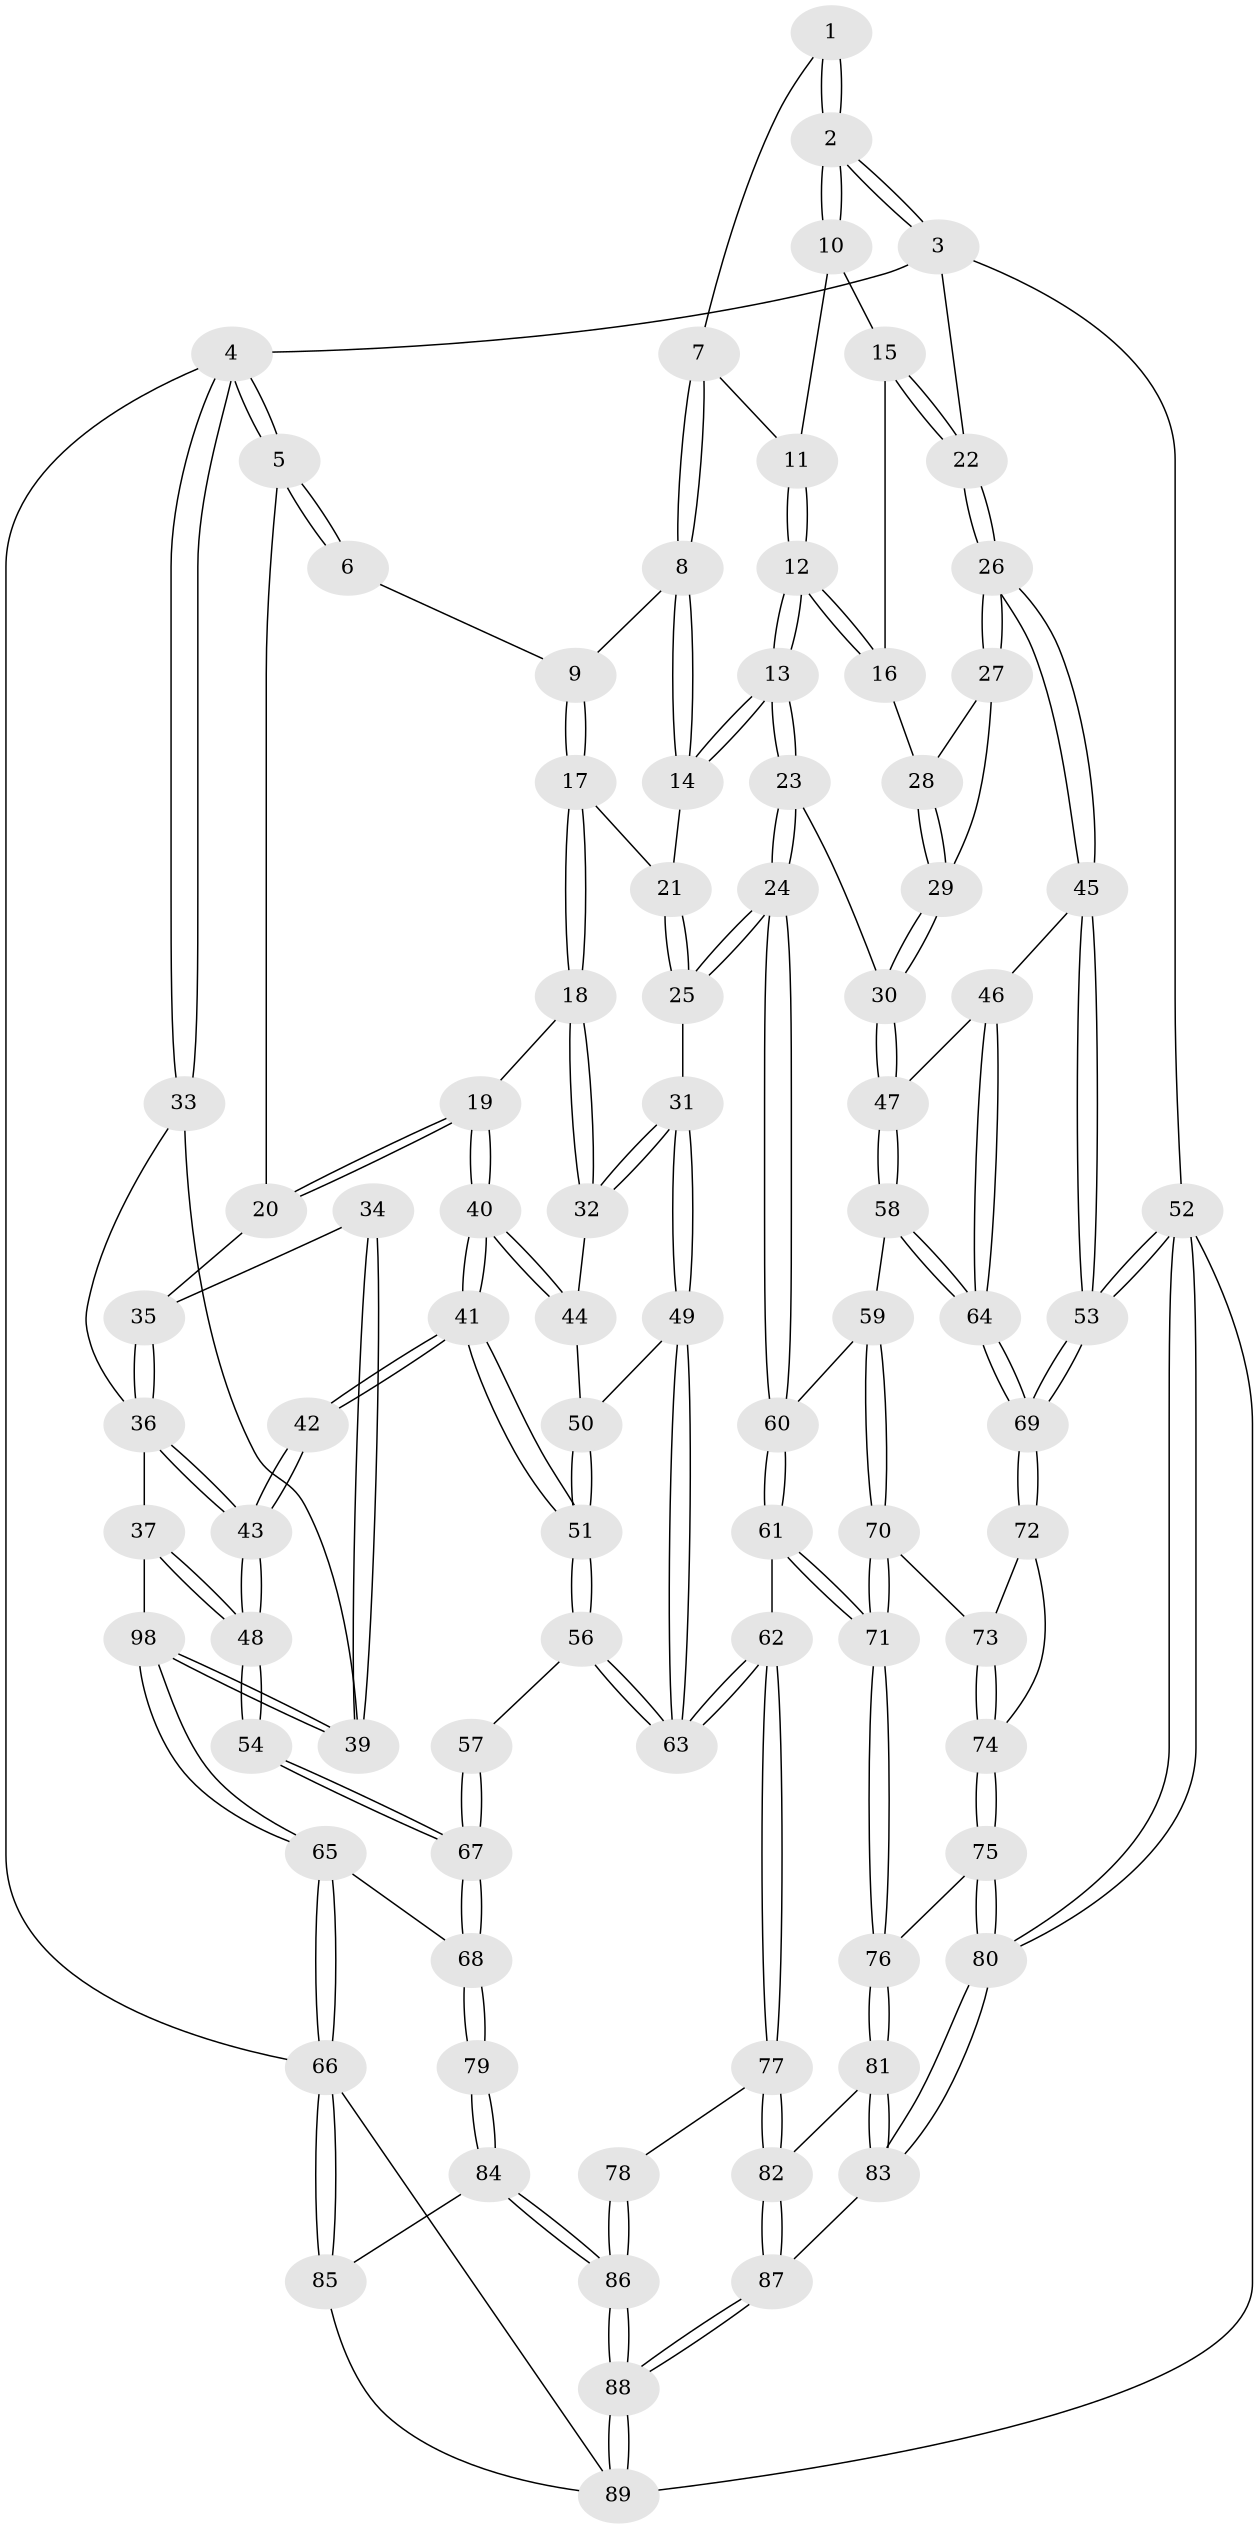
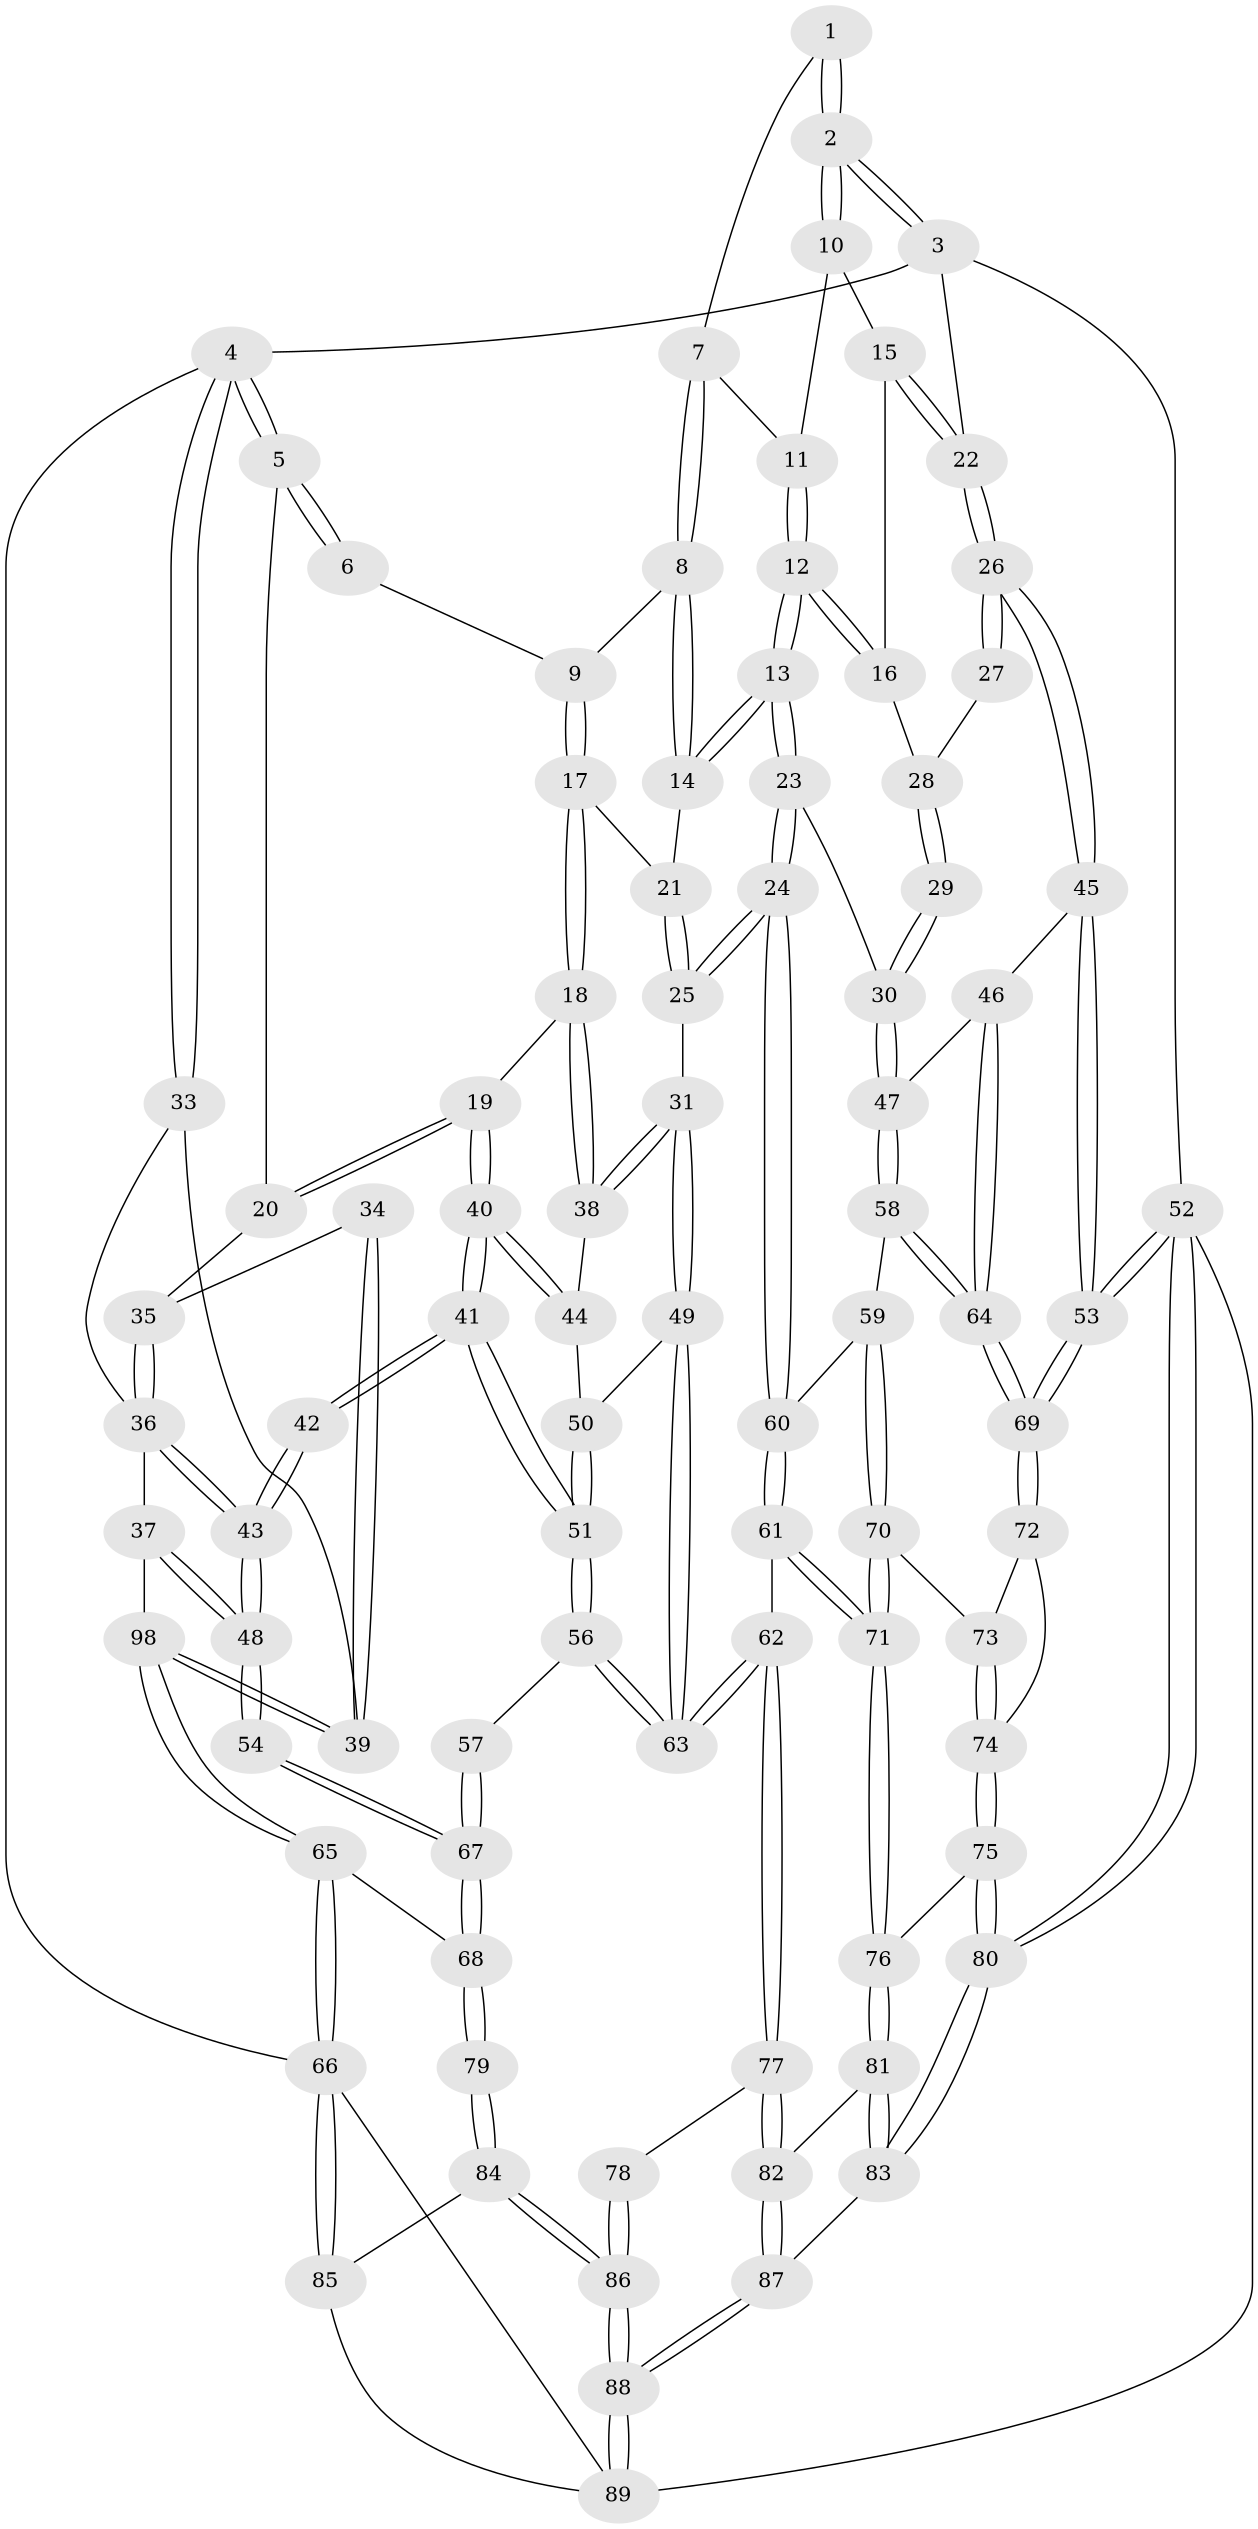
edge "27" -- "29": removed
node "32": label "32" -> "38"
